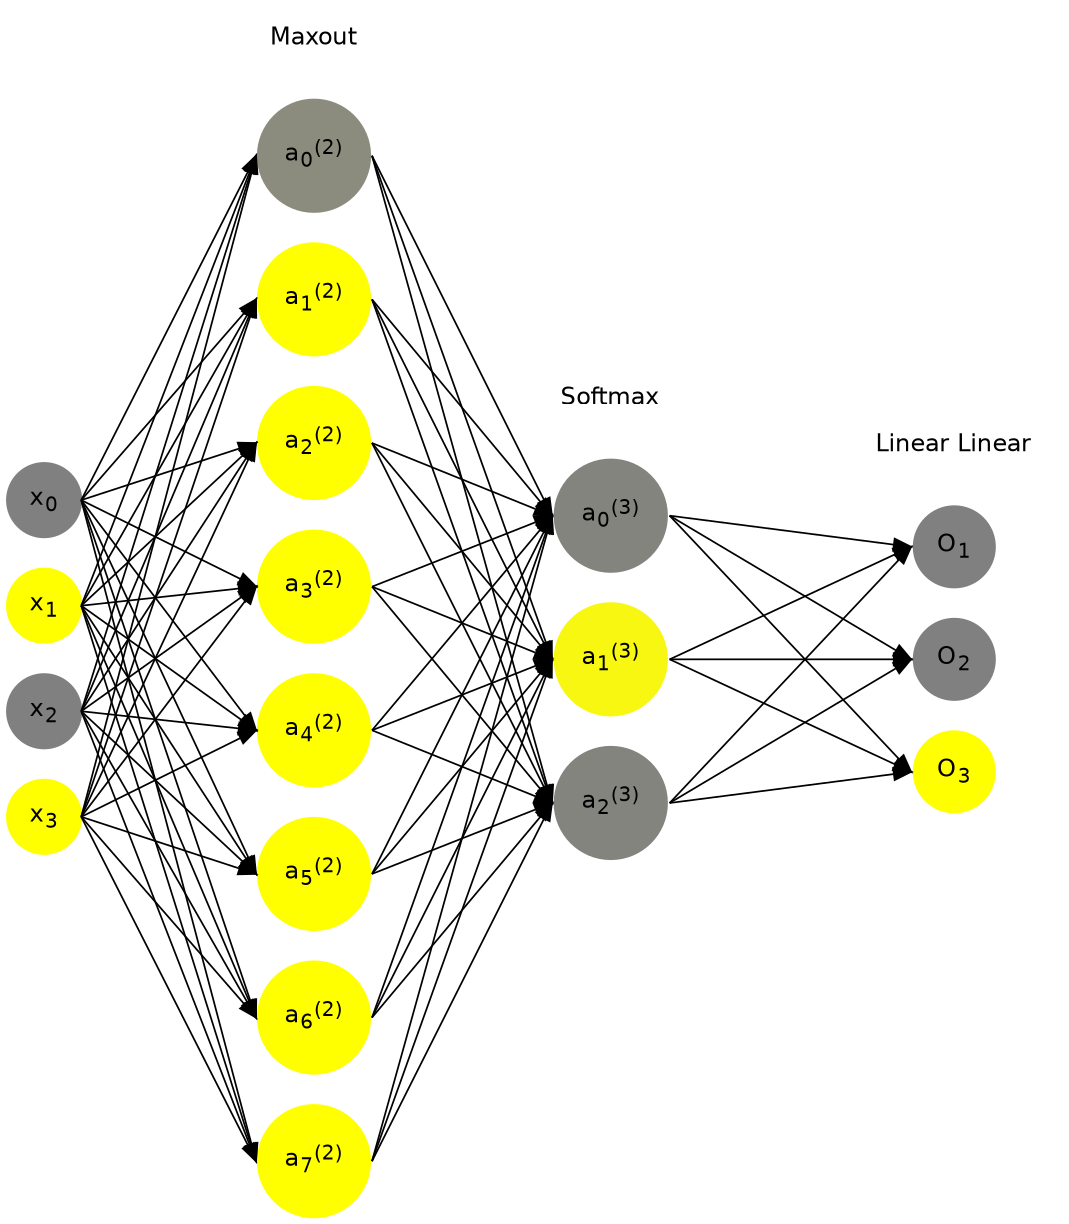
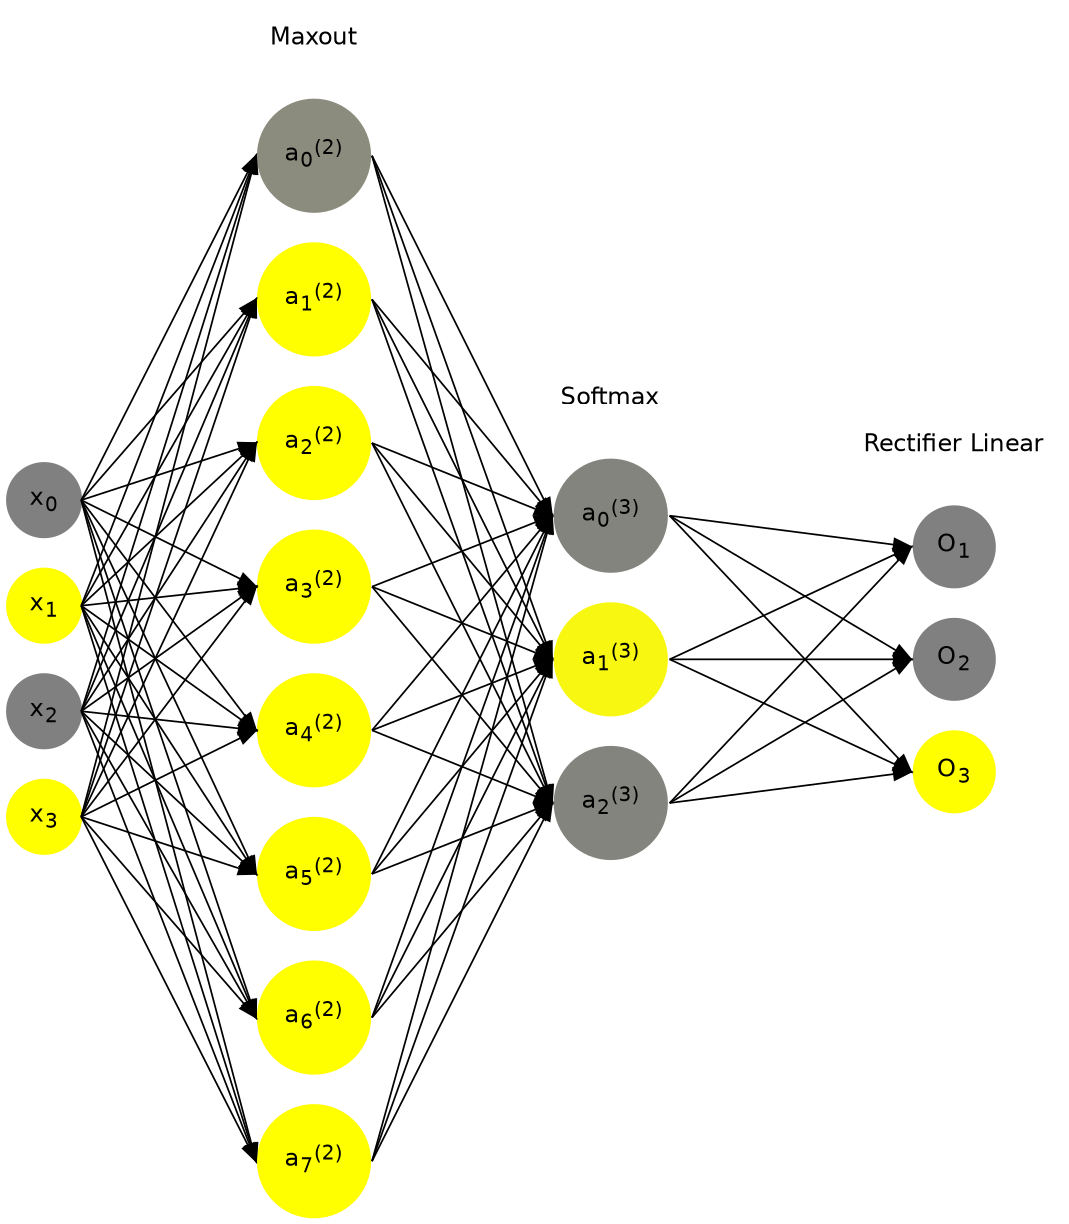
node "Linear Linear": label "Linear Linear" -> "Rectifier Linear"
